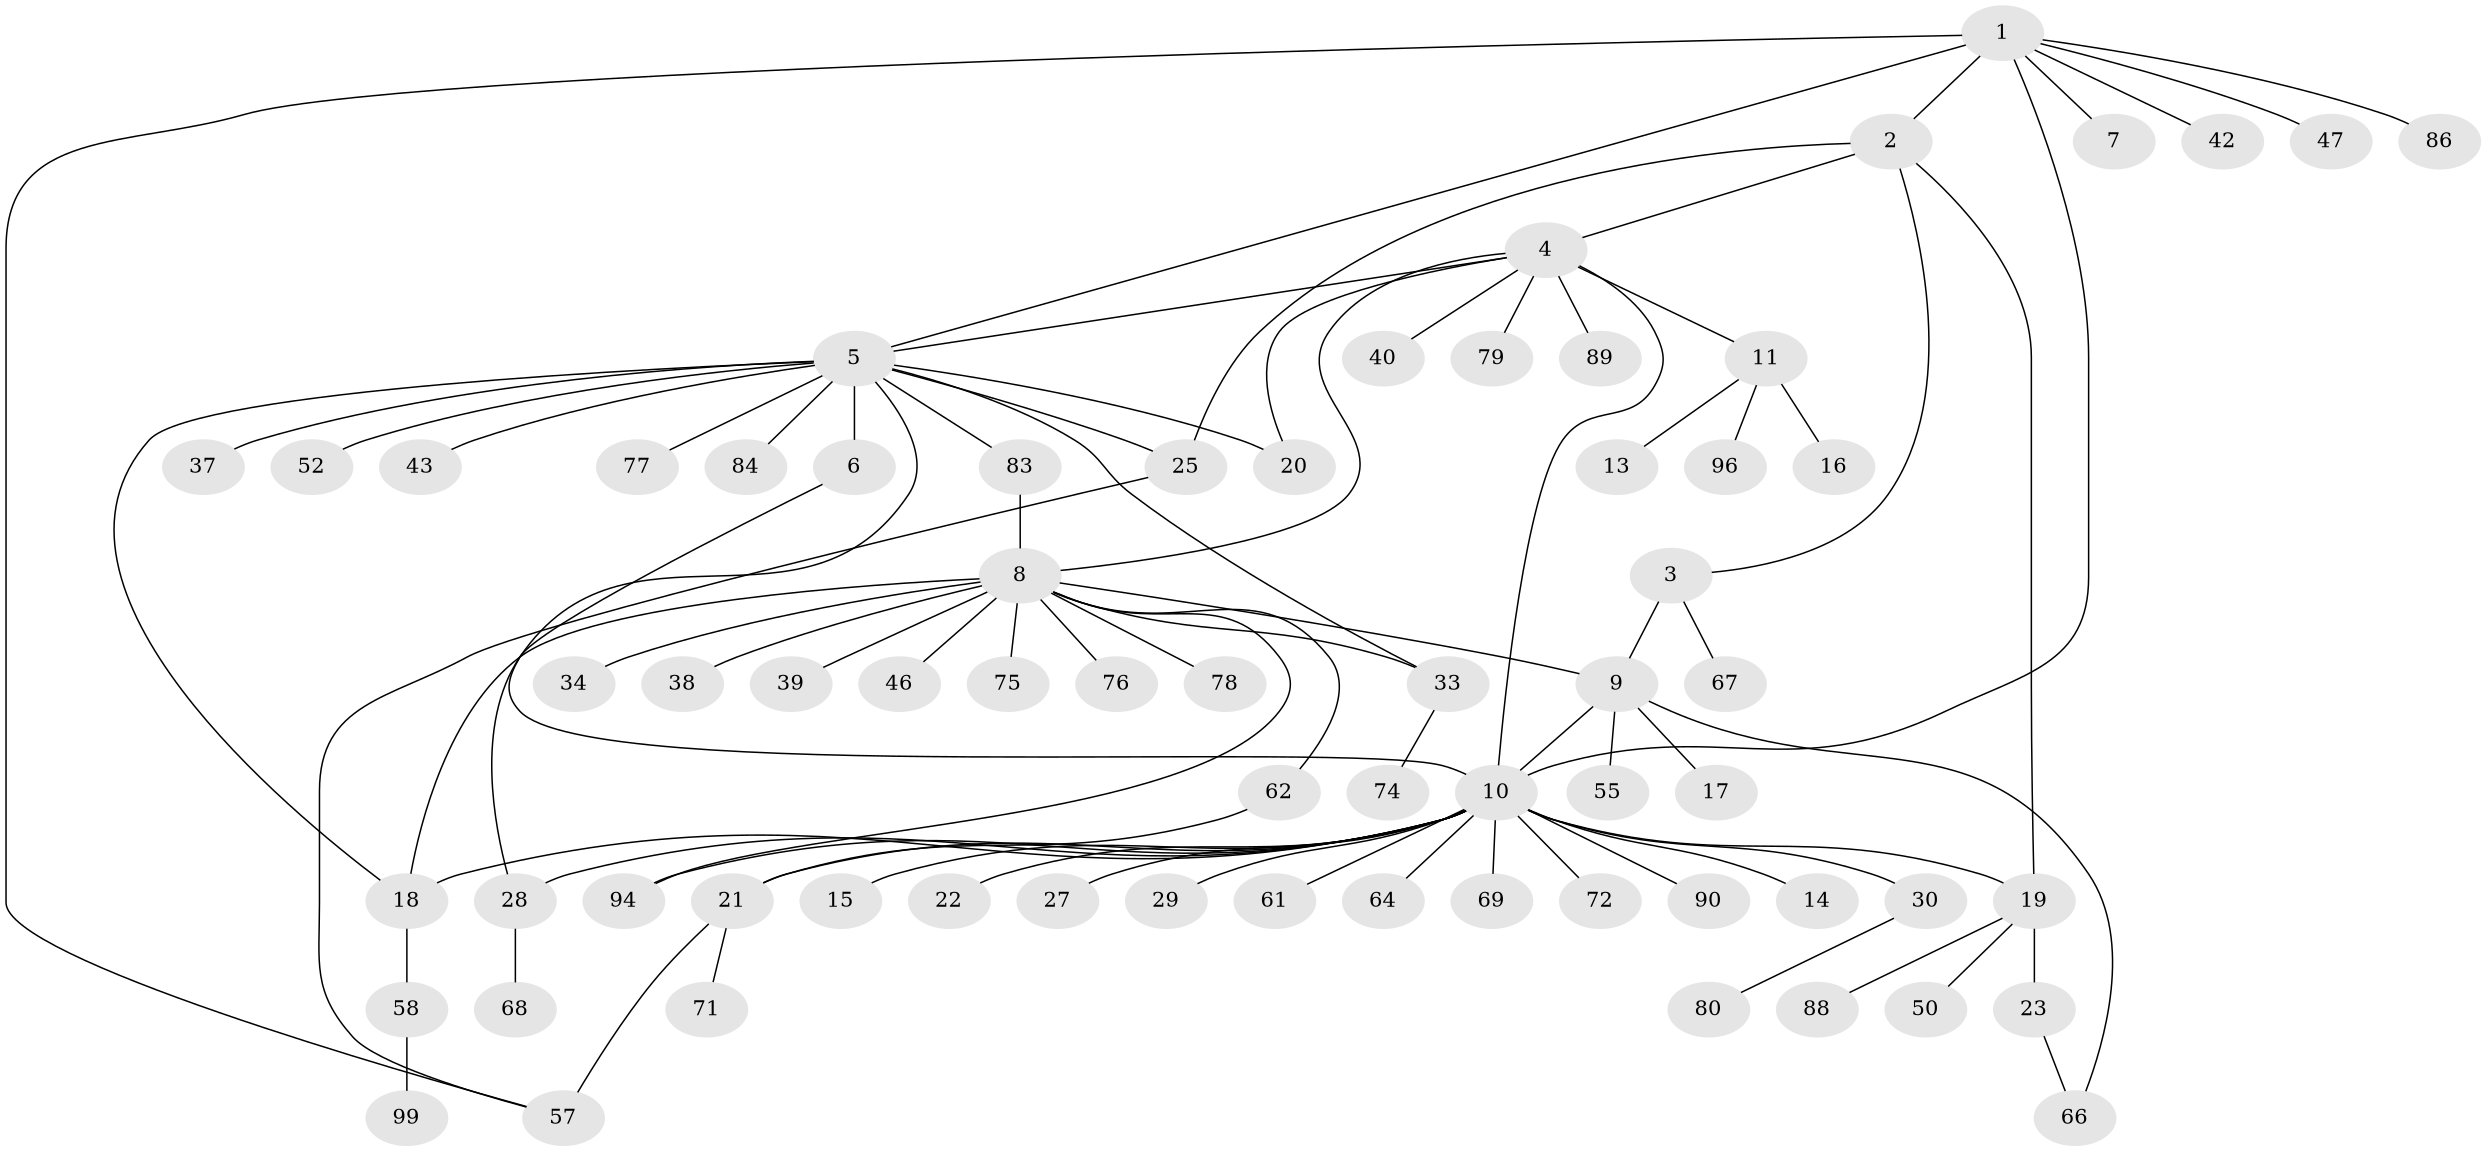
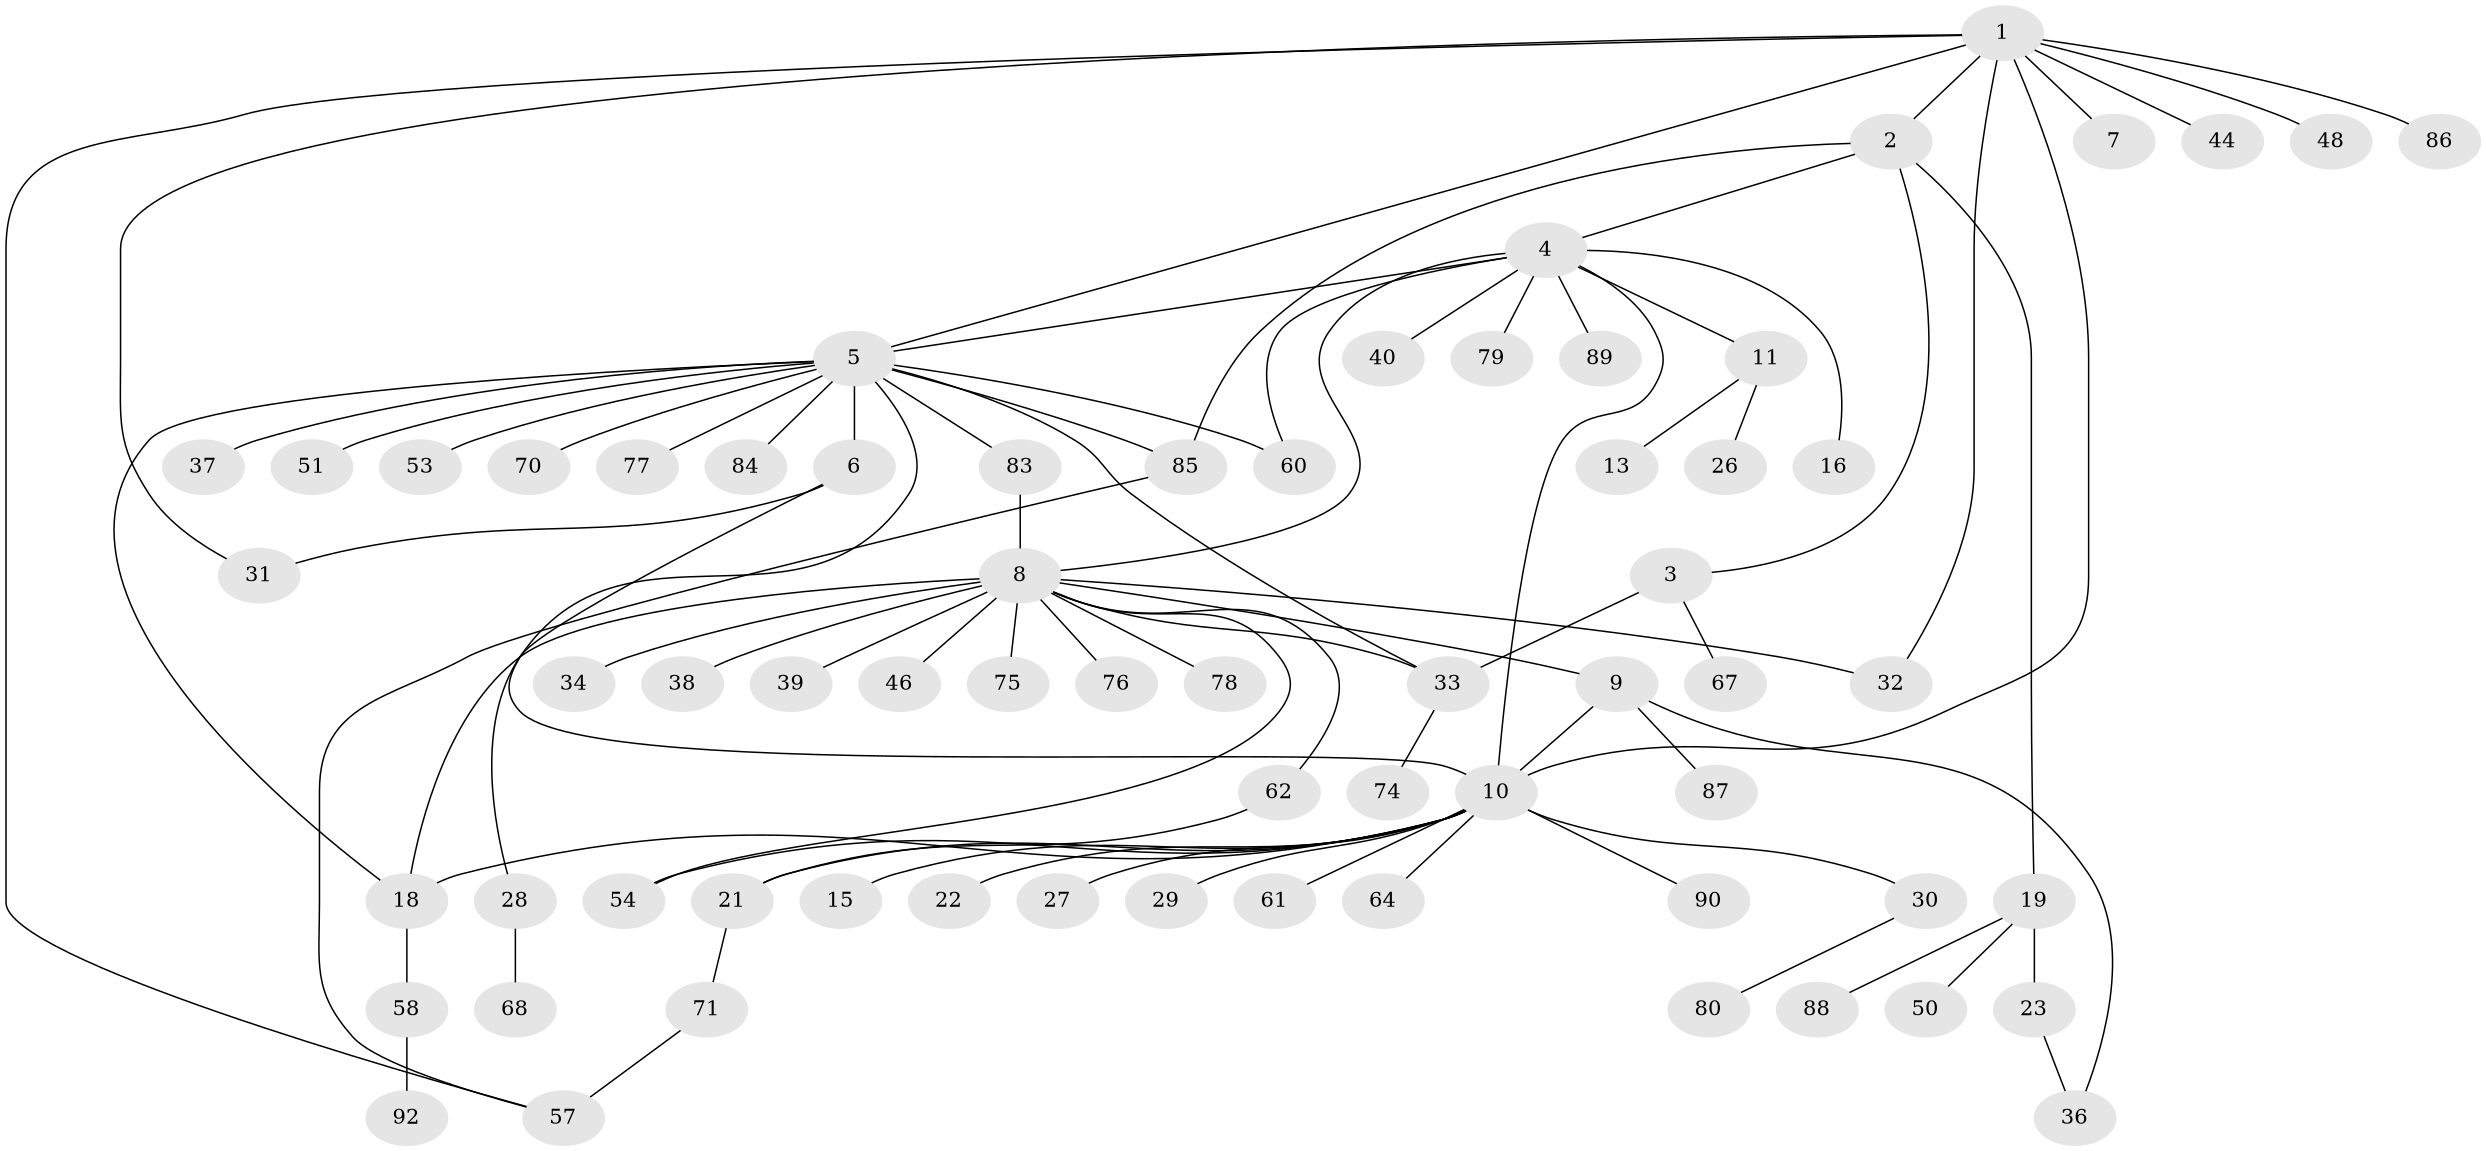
node "42": label "42" -> "44"
node "47": label "47" -> "48"
edge "11" -- "16": now "4" -- "16"
node "52": label "52" -> "51"
node "43": label "43" -> "53"
node "70": added
node "25": label "25" -> "85"
node "20": label "20" -> "60"
node "96": label "96" -> "26"
node "31": added
edge "3" -- "9": now "3" -- "33"
node "32": added
node "55": removed
node "17": label "17" -> "87"
edge "10" -- "28": removed
edge "10" -- "19": removed
node "94": label "94" -> "54"
node "69": removed
node "72": removed
node "14": removed
edge "21" -- "57": now "71" -- "57"
node "99": label "99" -> "92"
node "66": label "66" -> "36"
